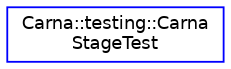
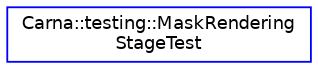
node "Carna::testing::Carna StageTest": label "Carna::testing::Carna StageTest" -> "Carna::testing::MaskRendering StageTest"
